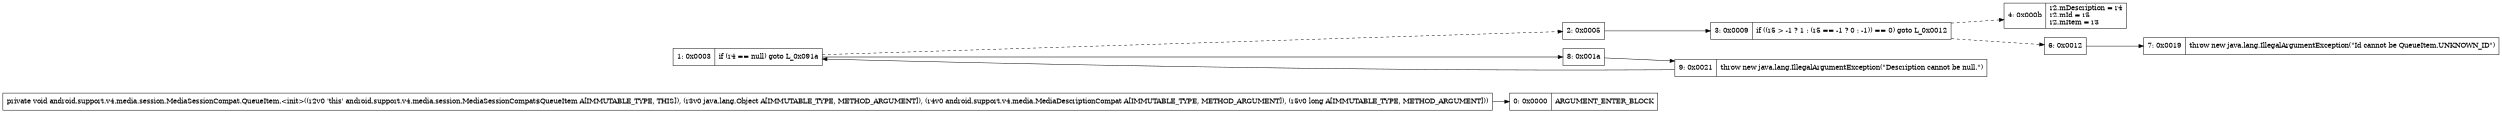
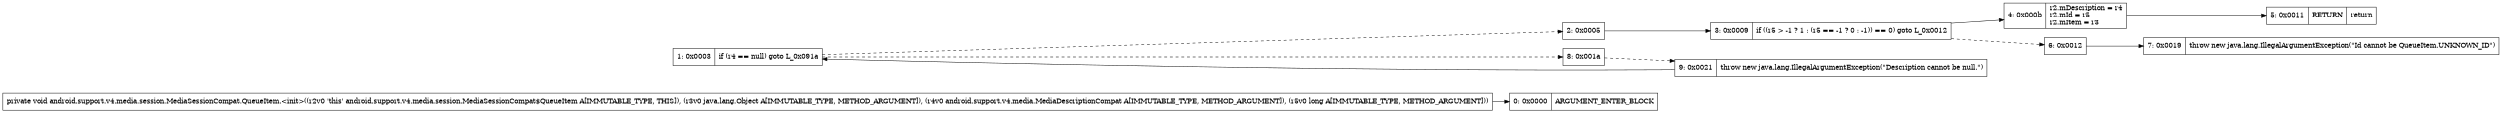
node "5: 0x0011": added
edge "3: 0x0009" -> "4: 0x000b": style dashed -> solid
edge "1: 0x0003" -> "8: 0x001a": style solid -> dashed
edge "8: 0x001a" -> "9: 0x0021": style solid -> dashed
